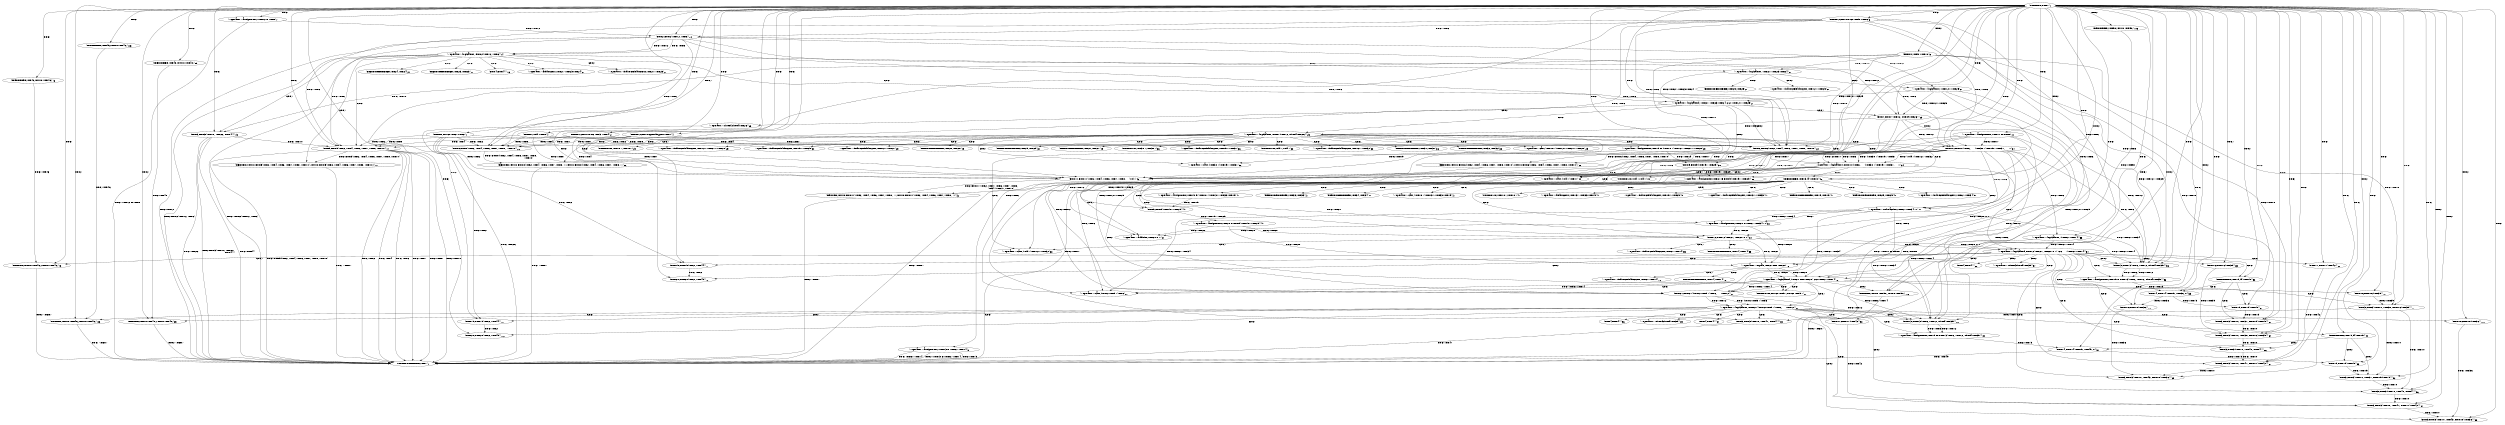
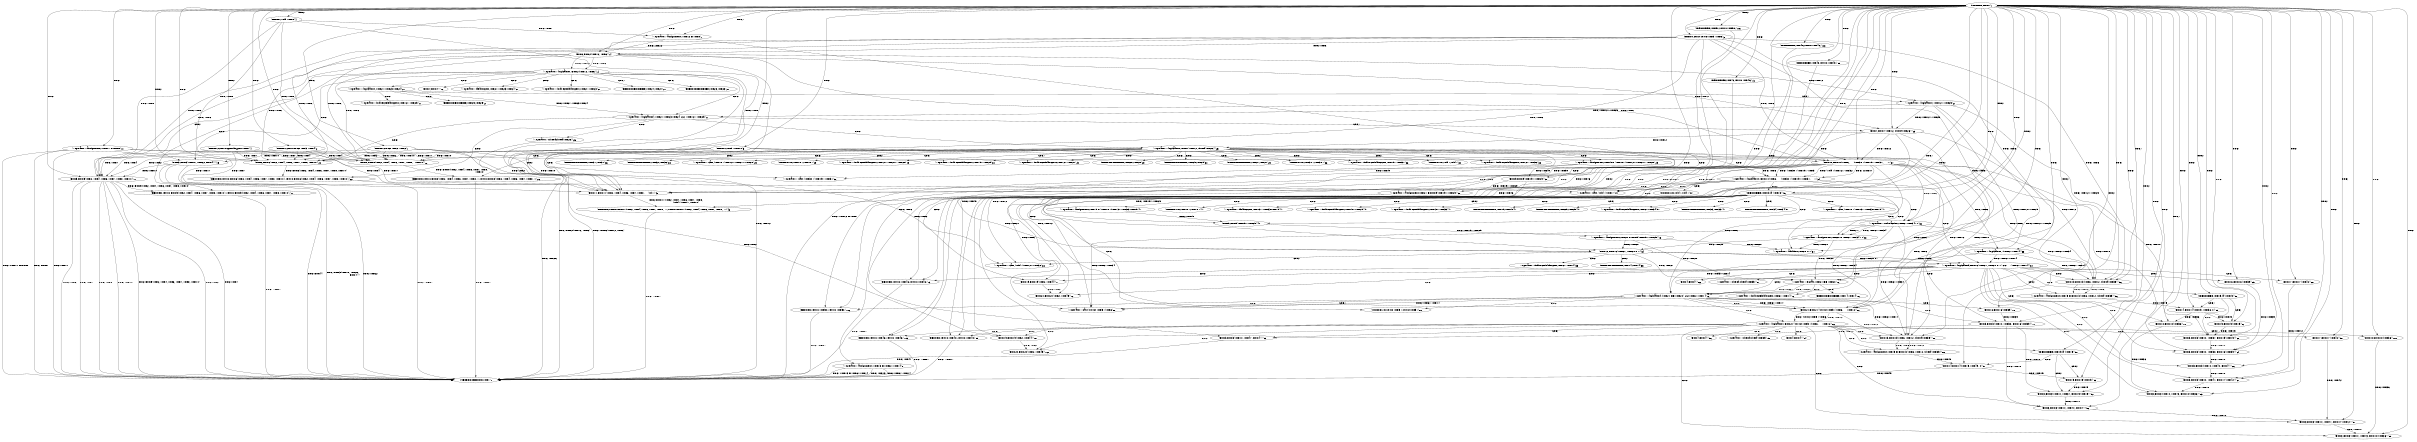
edge "(PARAM,void *VAR8)" -> "(<operator>.assignment,*VAR12 = VAR8)": added, label "DDG: VAR8"
edge "(PARAM,VAR9 *VAR10)" -> "(<operator>.logicalNot,!VAR2->VAR23.VAR24)": now "(PARAM,VAR9 *VAR10)" -> "(FUN8,FUN8(VAR2, VAR4, VAR6, VAR7, VAR8,   VAR10))"
edge "(FUN10,FUN10(VAR6,      (VAR30 *)VAR19->VAR31,      ...)" -> "(<operator>.logicalAnd,(VAR21 == VAR20) && VAR6->VAR14)": label "DDG: VAR20 + 1" -> "DDG: VAR6"
